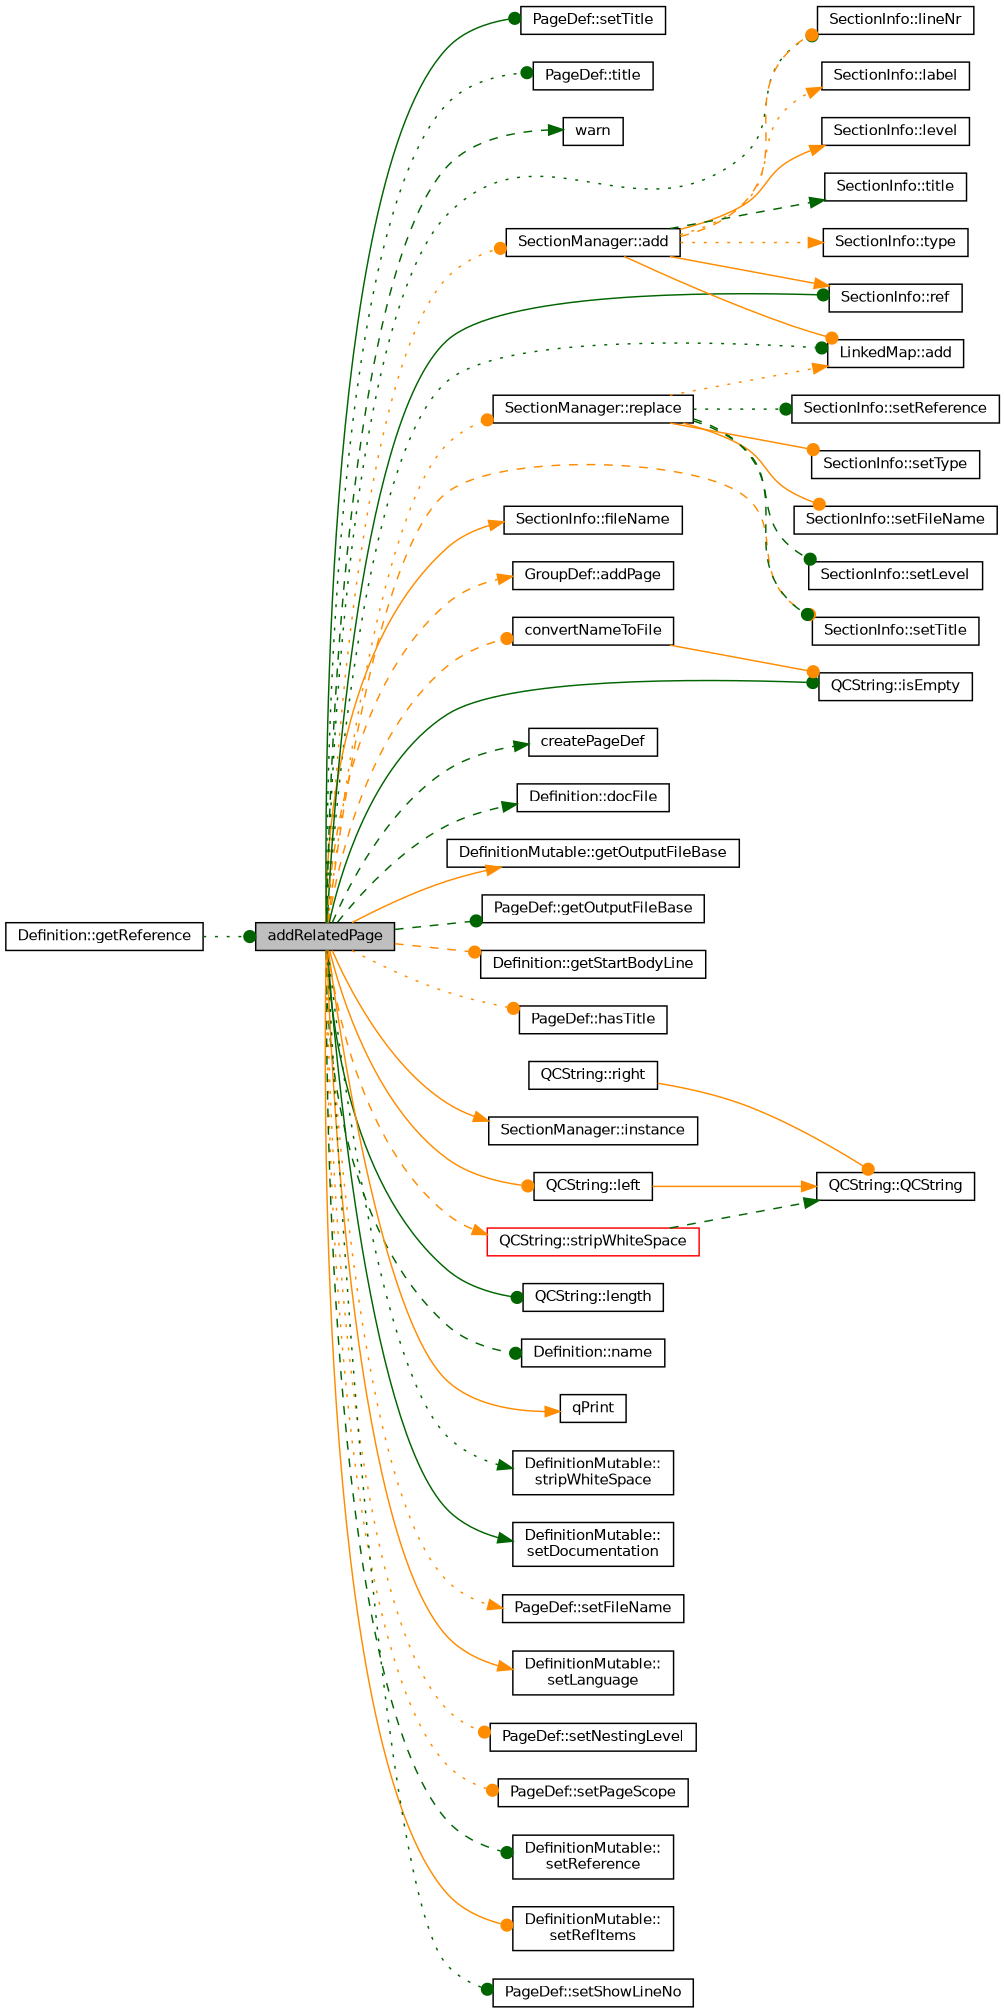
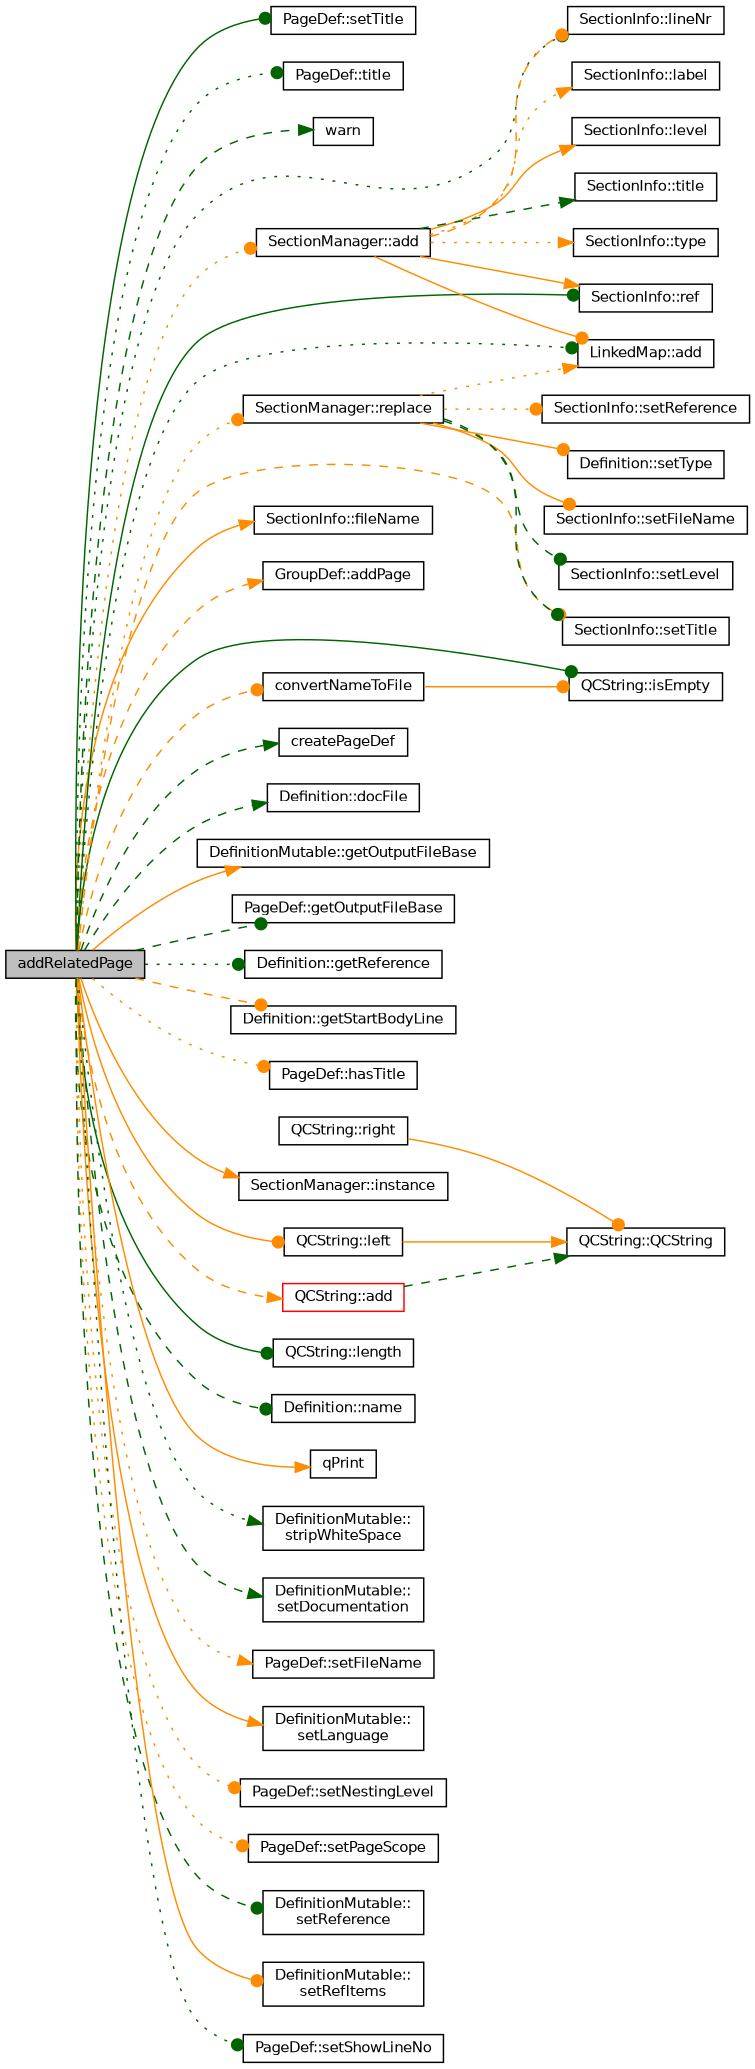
edge "SectionManager::replace" -> "SectionInfo::setReference": color darkgreen -> darkorange
node "SectionInfo::setType": label "SectionInfo::setType" -> "Definition::setType"
edge "Definition::getReference" -> "addRelatedPage": reversed
node "QCString::stripWhiteSpace": label "QCString::stripWhiteSpace" -> "QCString::add"
edge "addRelatedPage" -> "DefinitionMutable:: setDocumentation": style solid -> dashed
